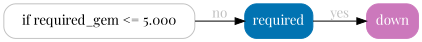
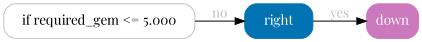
node "required": label "required" -> "right"
